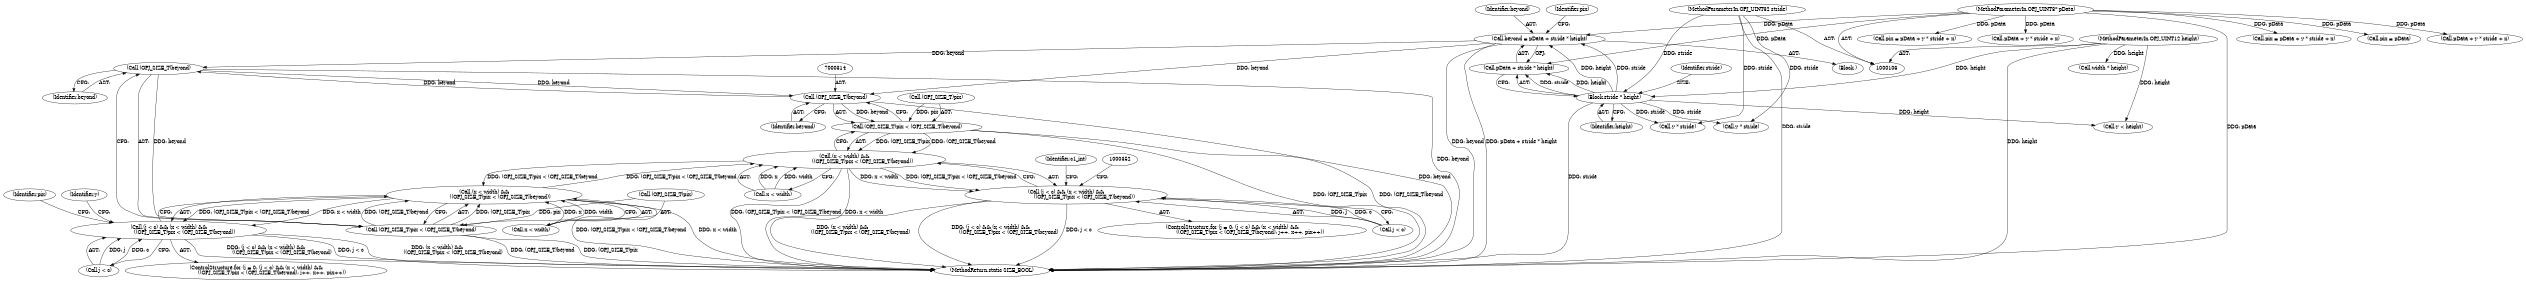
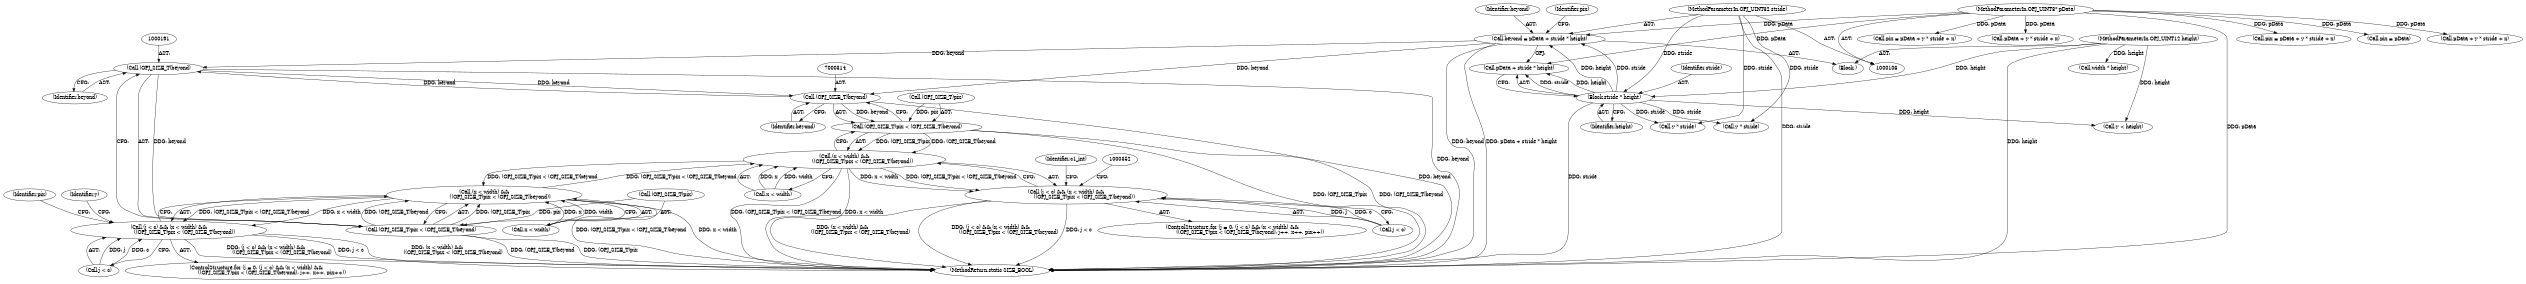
node "1000191": added
edge "(MethodParameterIn,OPJ_UINT12 height)" -> "1000106": now "(MethodParameterIn,OPJ_UINT12 height)" -> "(Block,)"
edge "(Call,pData + stride * height)" -> "(Call,beyond = pData + stride * height)": now "(MethodParameterIn,OPJ_UINT32 stride)" -> "(Call,beyond = pData + stride * height)"
edge "(Identifier,stride)" -> "(Block,stride * height)": label "SIZE: " -> "AST: "
